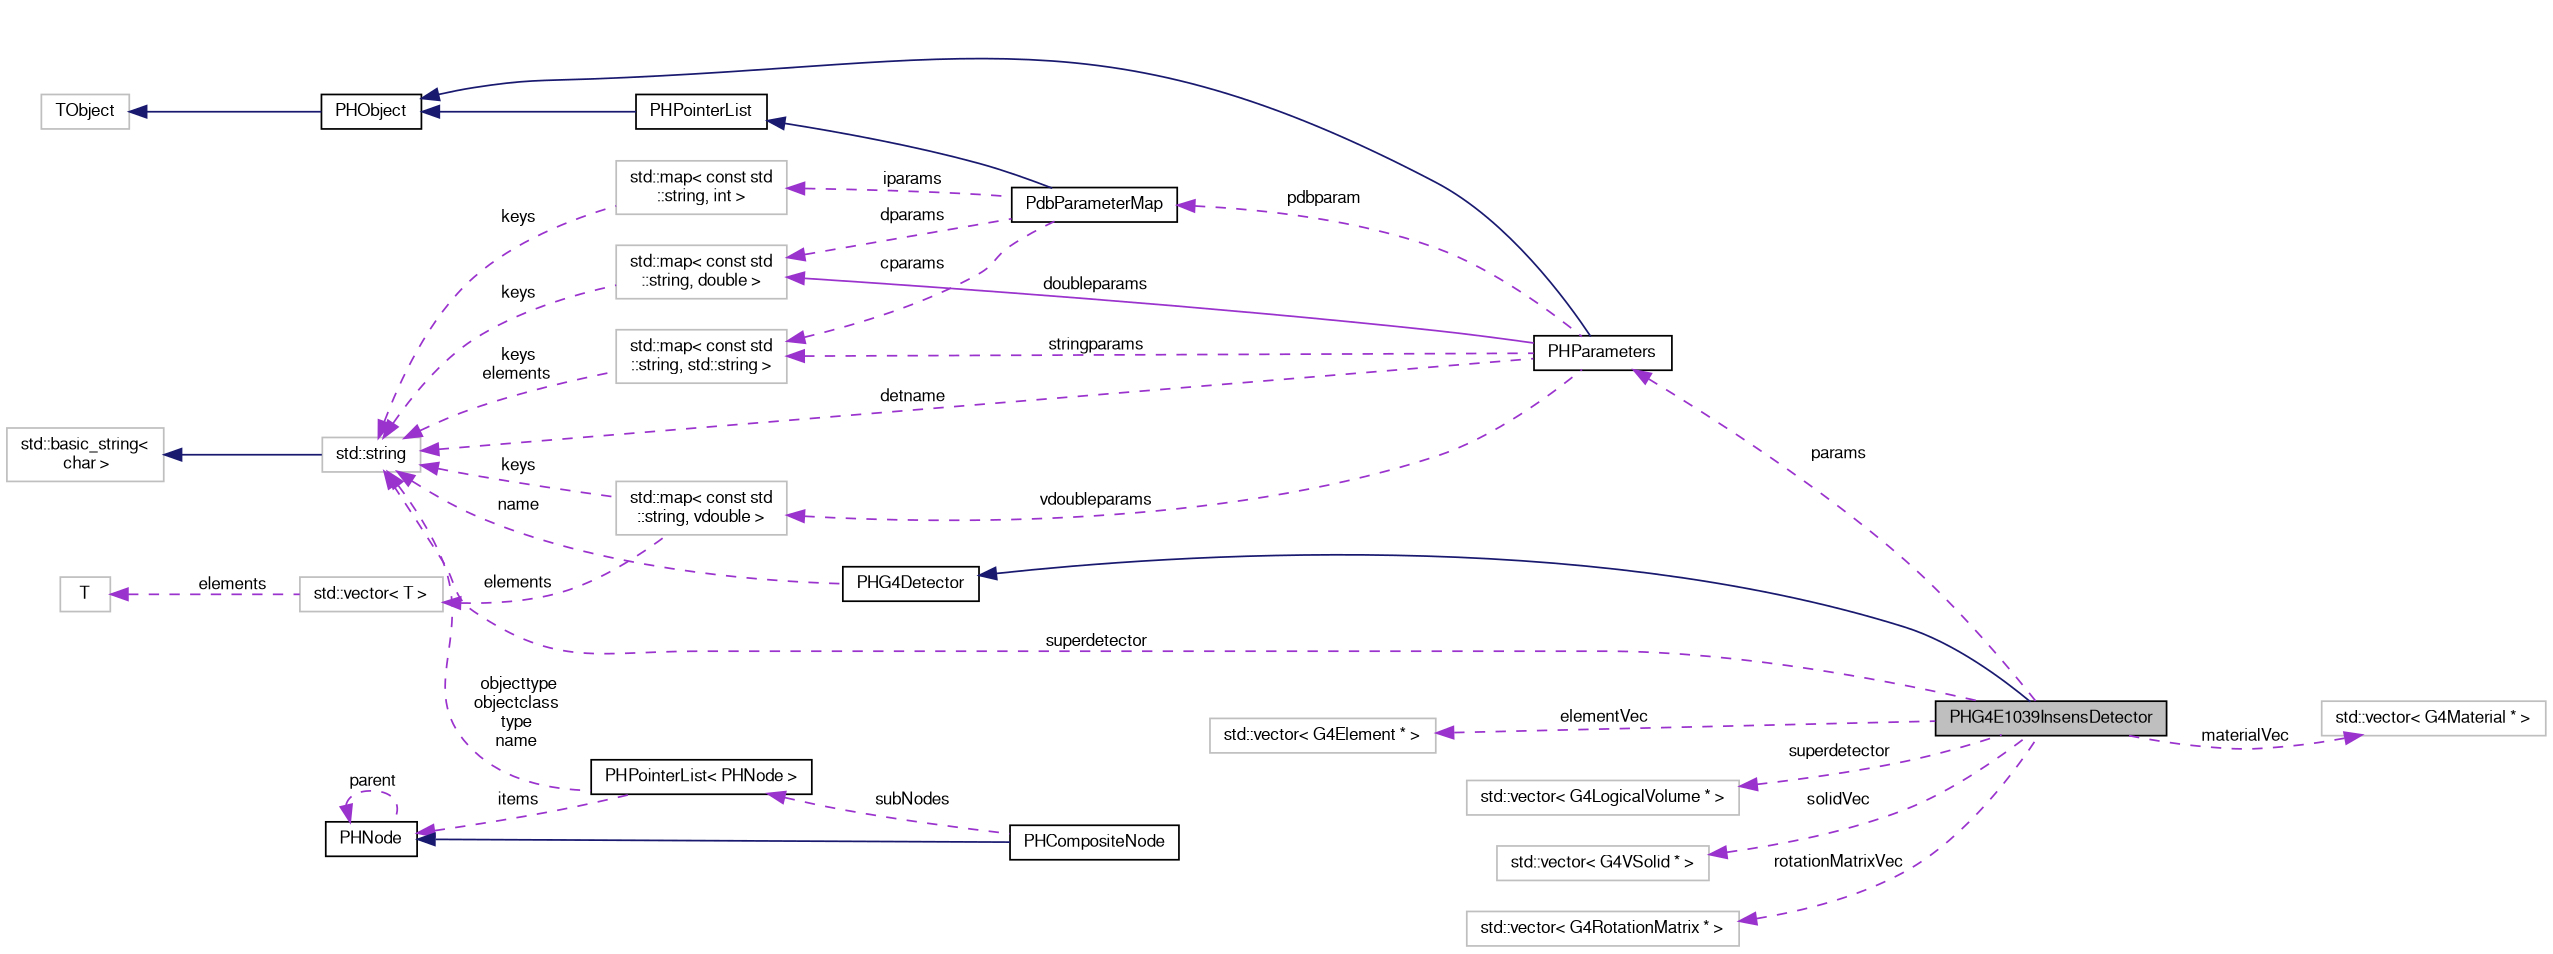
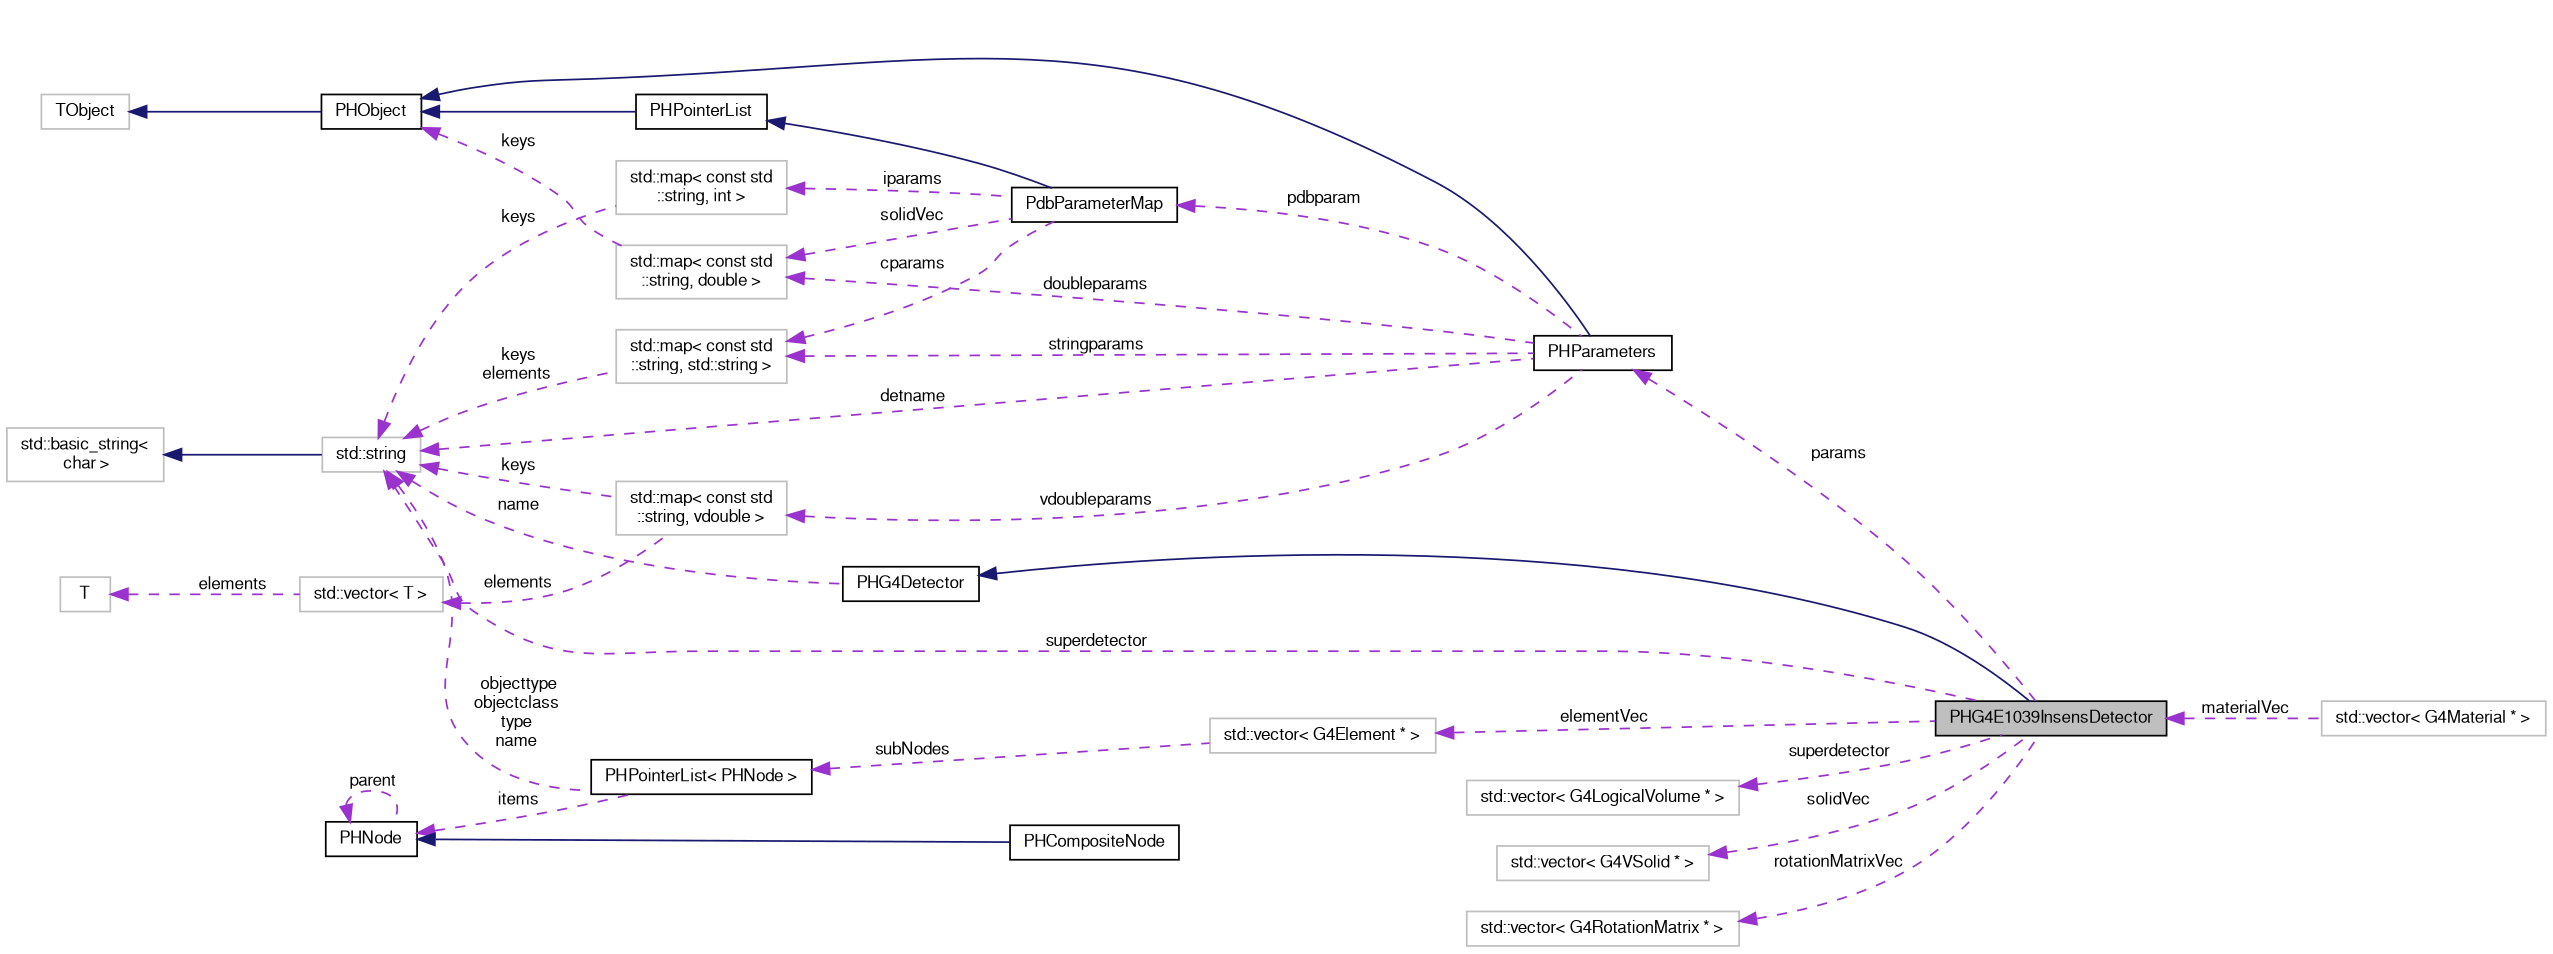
edge "PdbParameterMap" -> "std::map< const std ::string, double >": label " dparams" -> " solidVec"
edge "PHParameters" -> "std::map< const std ::string, double >": style solid -> dashed
edge "std::map< const std ::string, double >" -> "std::string": now "std::map< const std ::string, double >" -> "PHObject"
edge "PHG4E1039InsensDetector" -> "std::vector< G4Material * >": reversed
edge "PHCompositeNode" -> "PHPointerList< PHNode >": now "std::vector< G4Element * >" -> "PHPointerList< PHNode >"
